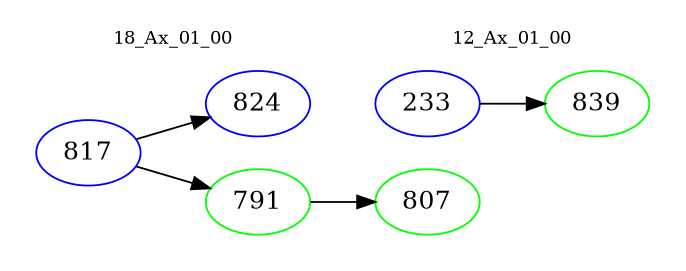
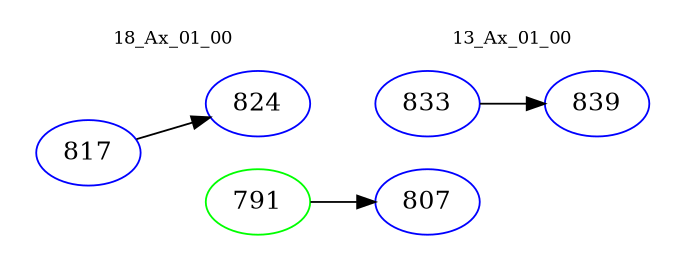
cluster "12_Ax_01_00": label "12_Ax_01_00" -> "13_Ax_01_00"
node "233": label "233" -> "833"
node "839": color green -> blue
edge "817" -> "791": removed
node "807": color green -> blue
